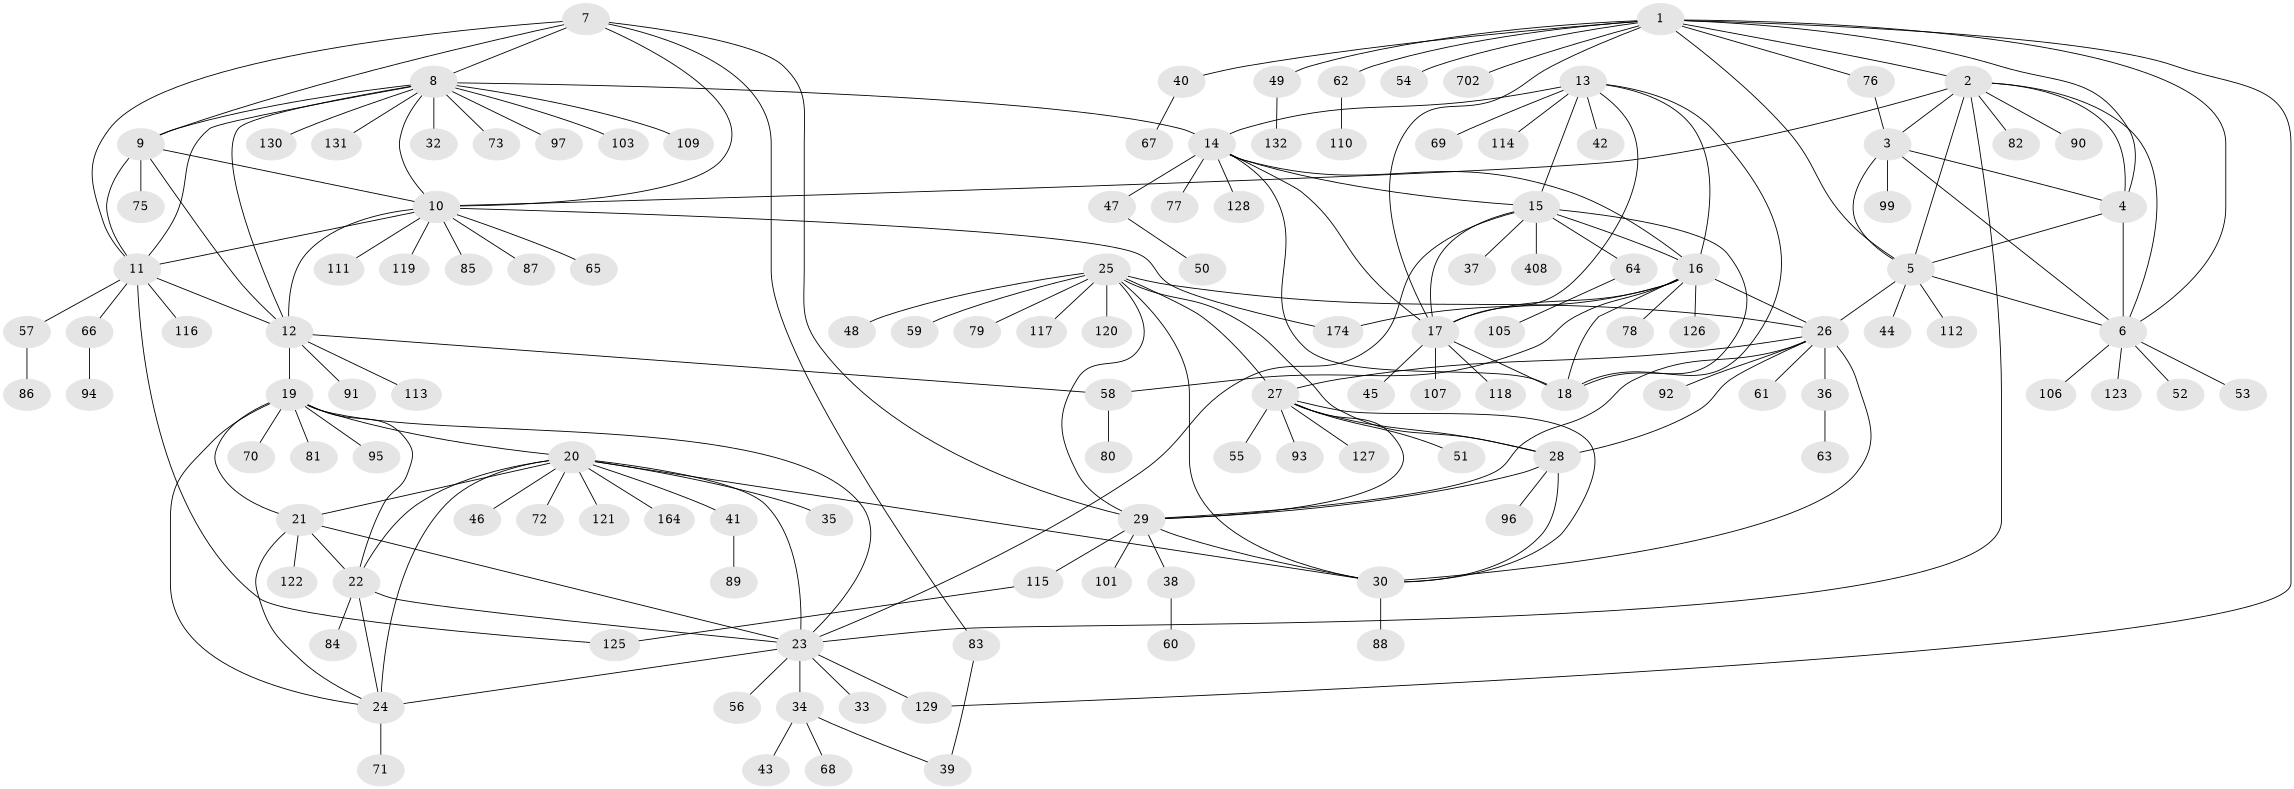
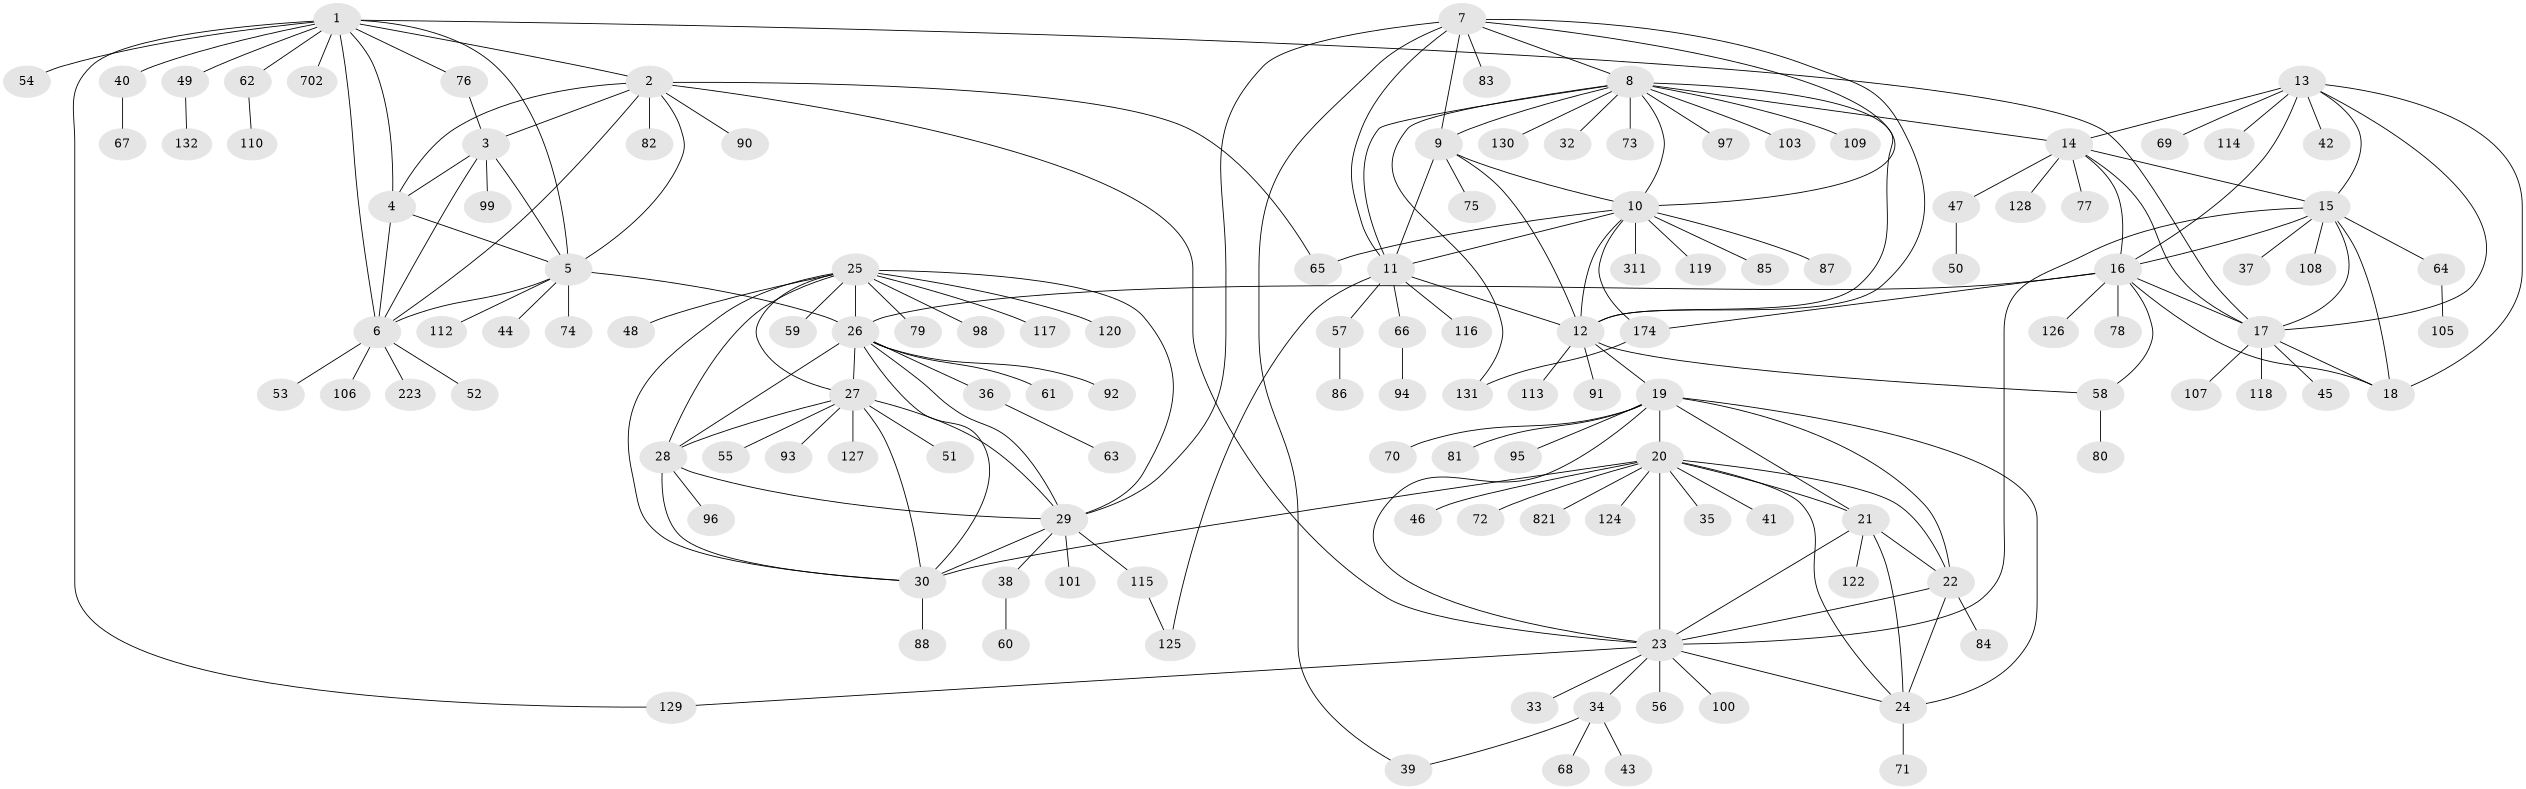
edge "7" -- "12": added
edge "2" -- "10": now "2" -- "65"
node "111": label "111" -> "311"
node "408": label "408" -> "108"
node "74": added
node "98": added
edge "14" -- "18": removed
edge "174" -- "131": added
node "123": label "123" -> "223"
node "121": label "121" -> "821"
node "164": label "164" -> "124"
node "89": removed
node "100": added
edge "83" -- "39": now "7" -- "39"
